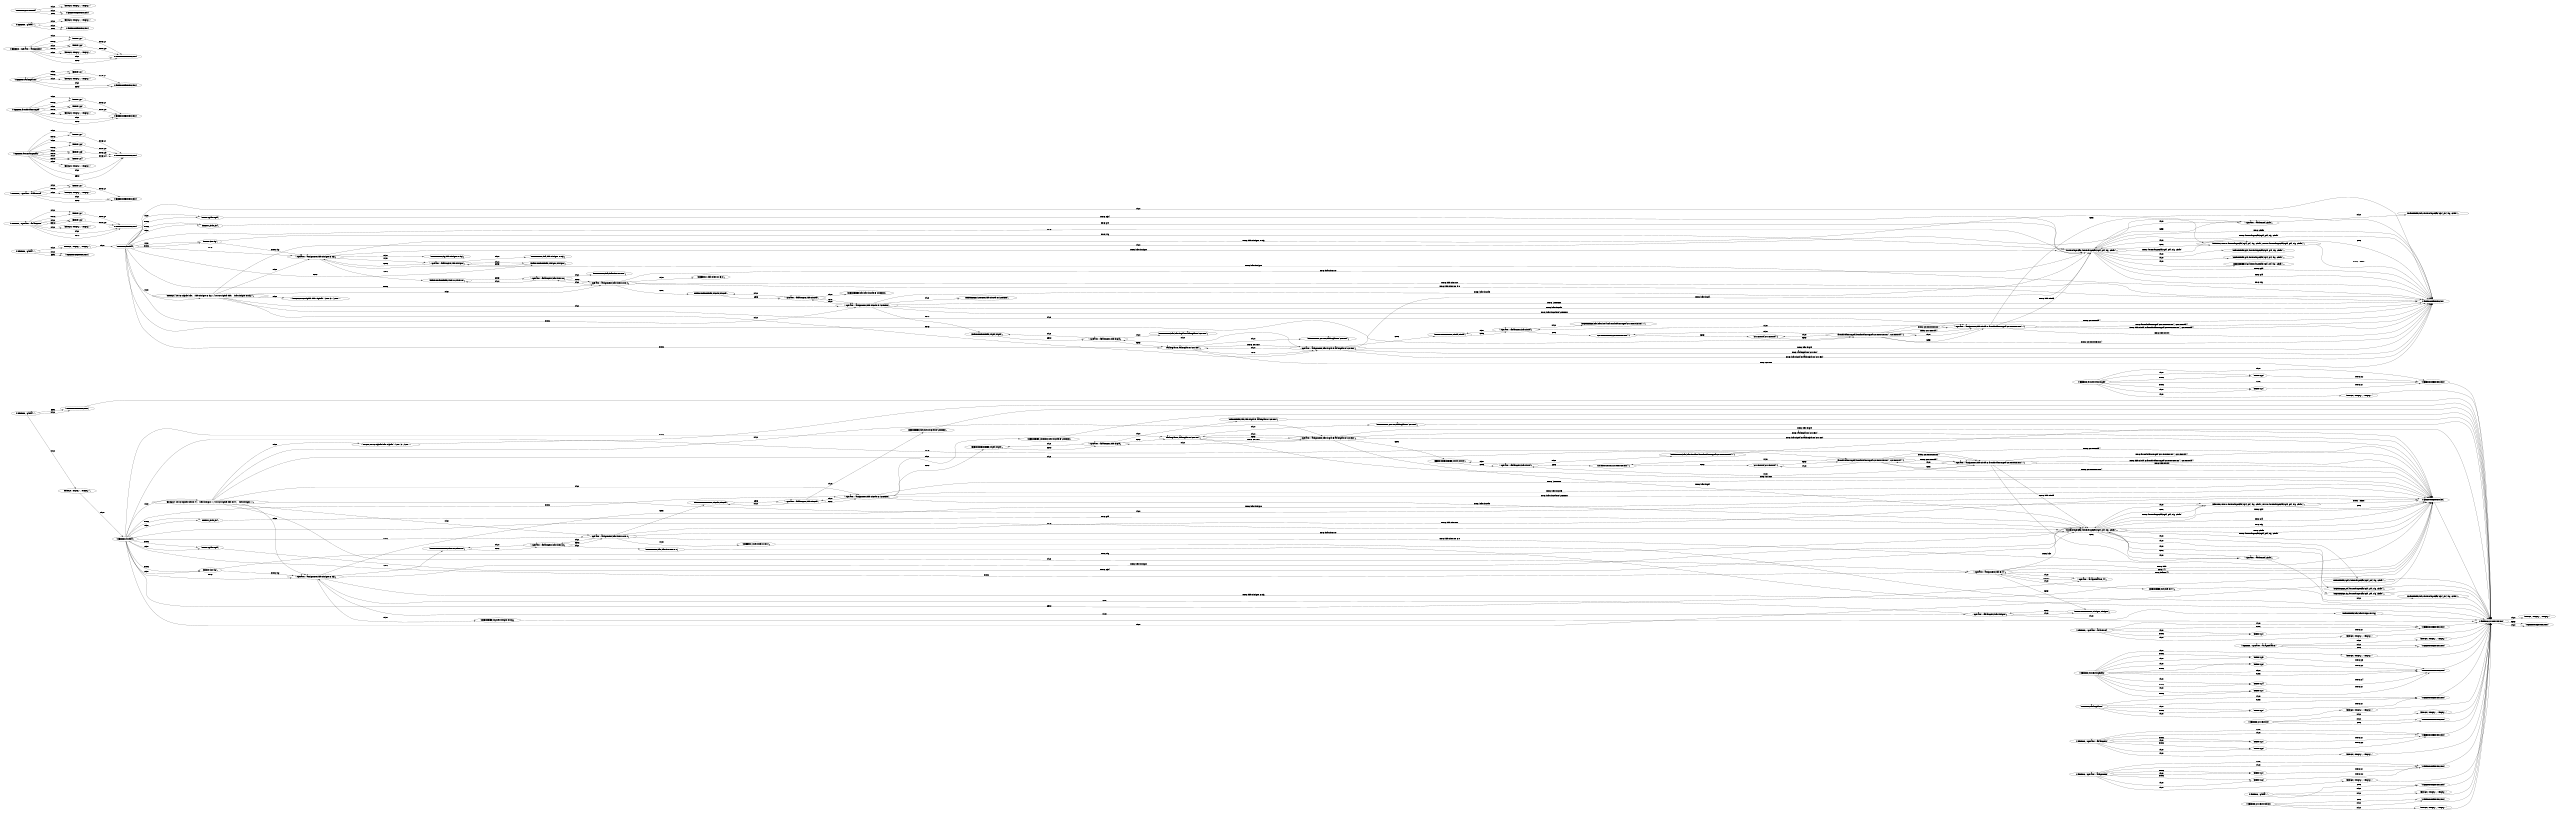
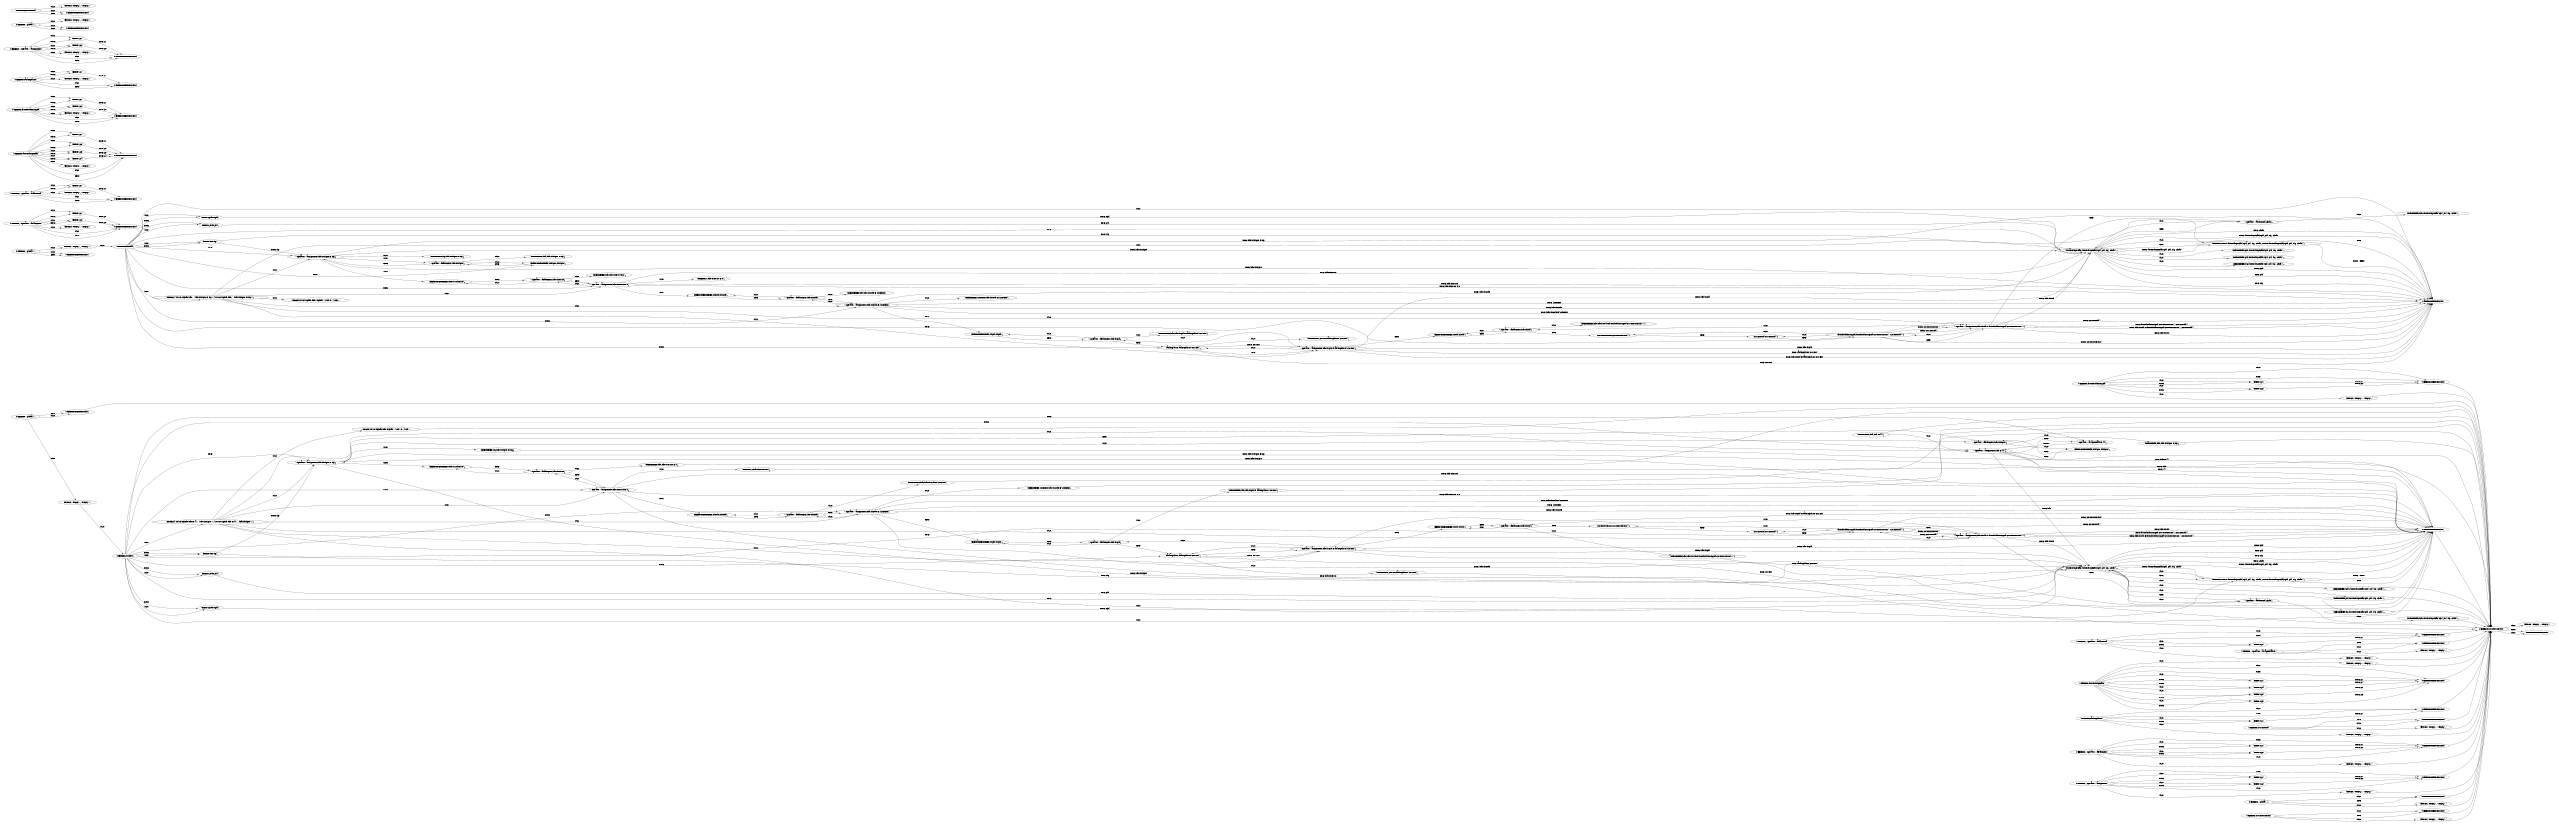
edge "(<operator>.assignment,info = {})" -> "(<operator>.arrayInitializer,{})": label "AST: " -> "CFG: "
edge "(<operator>.assignment,info = {})" -> "(IDENTIFIER,info,info = {})": reversed
